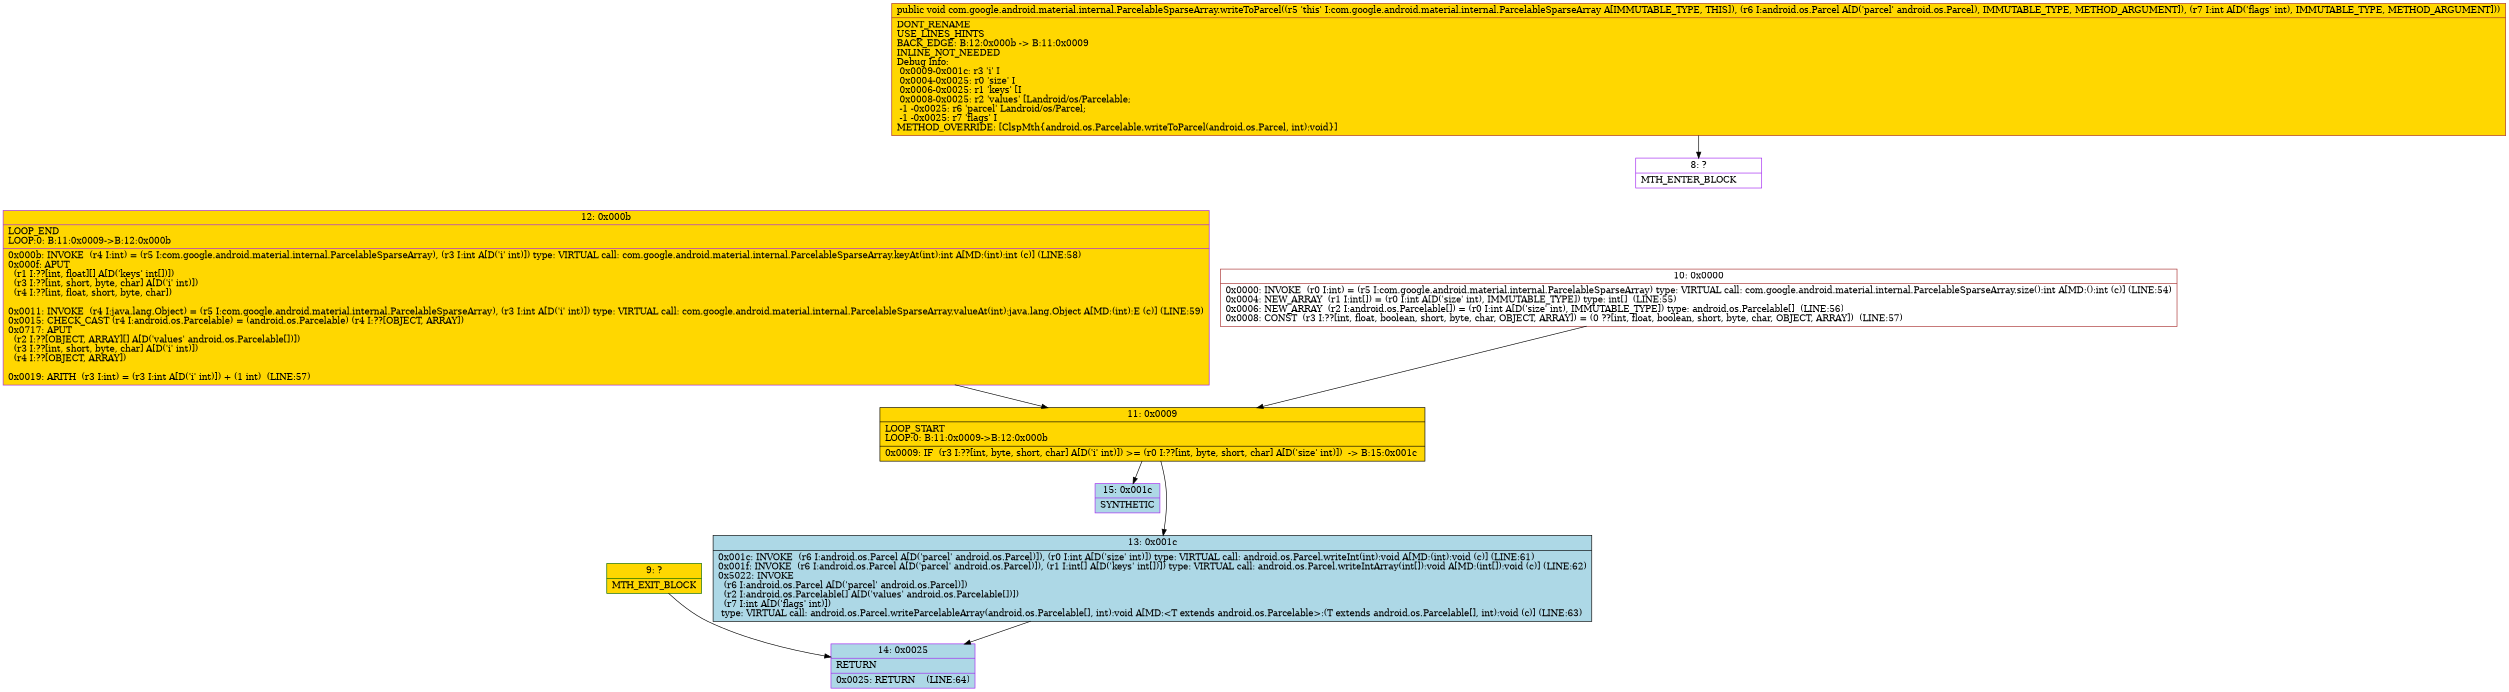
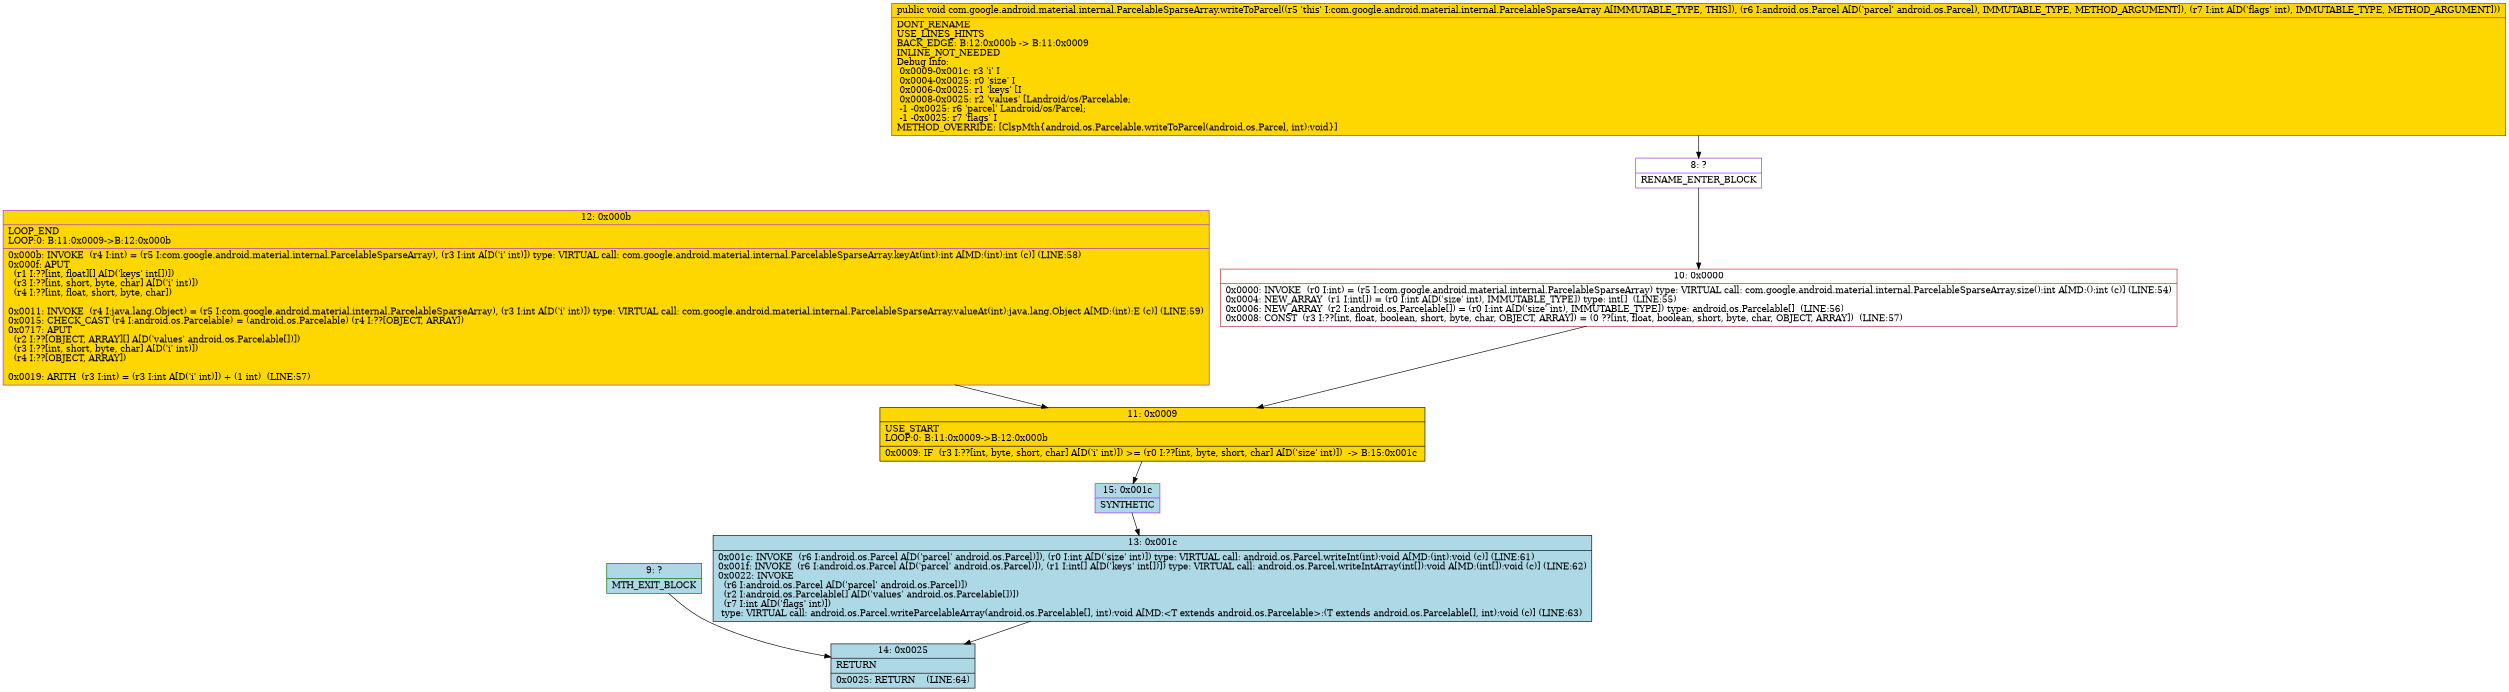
node "8: ?": text "MTH_ENTER_BLOCK" -> "RENAME_ENTER_BLOCK"
edge "8: ?" -> "10: 0x0000": added
node "11: 0x0009": text "LOOP_START" -> "USE_START"
edge "11: 0x0009" -> "13: 0x001c": now "15: 0x001c" -> "13: 0x001c"
node "13: 0x001c": text "0x5022: INVOKE" -> "0x0022: INVOKE"
node "9: ?": fillcolor gold -> lightblue
node "14: 0x0025": color purple -> black
